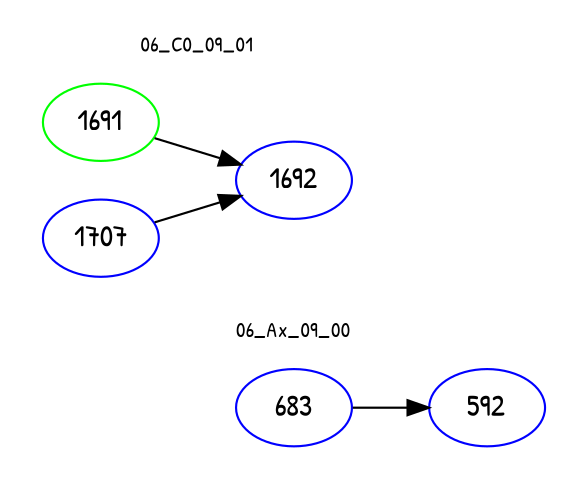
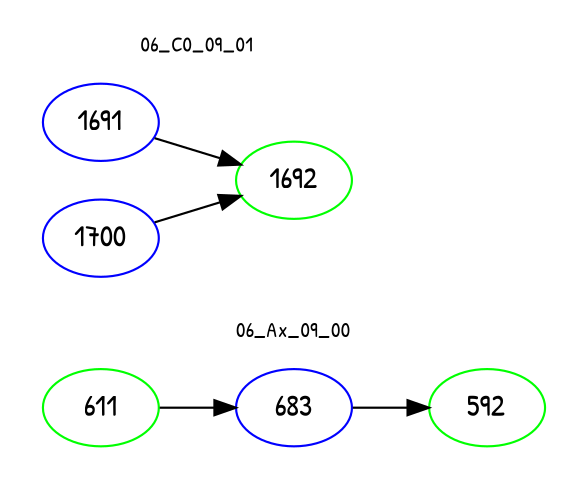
node "1691": color green -> blue
node "1692": color blue -> green
node "1707": label "1707" -> "1700"
node "611": added
node "592": color blue -> green
